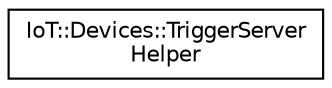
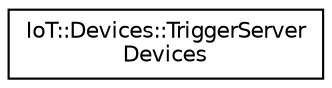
node "IoT::Devices::TriggerServer Helper": label "IoT::Devices::TriggerServer Helper" -> "IoT::Devices::TriggerServer Devices"
